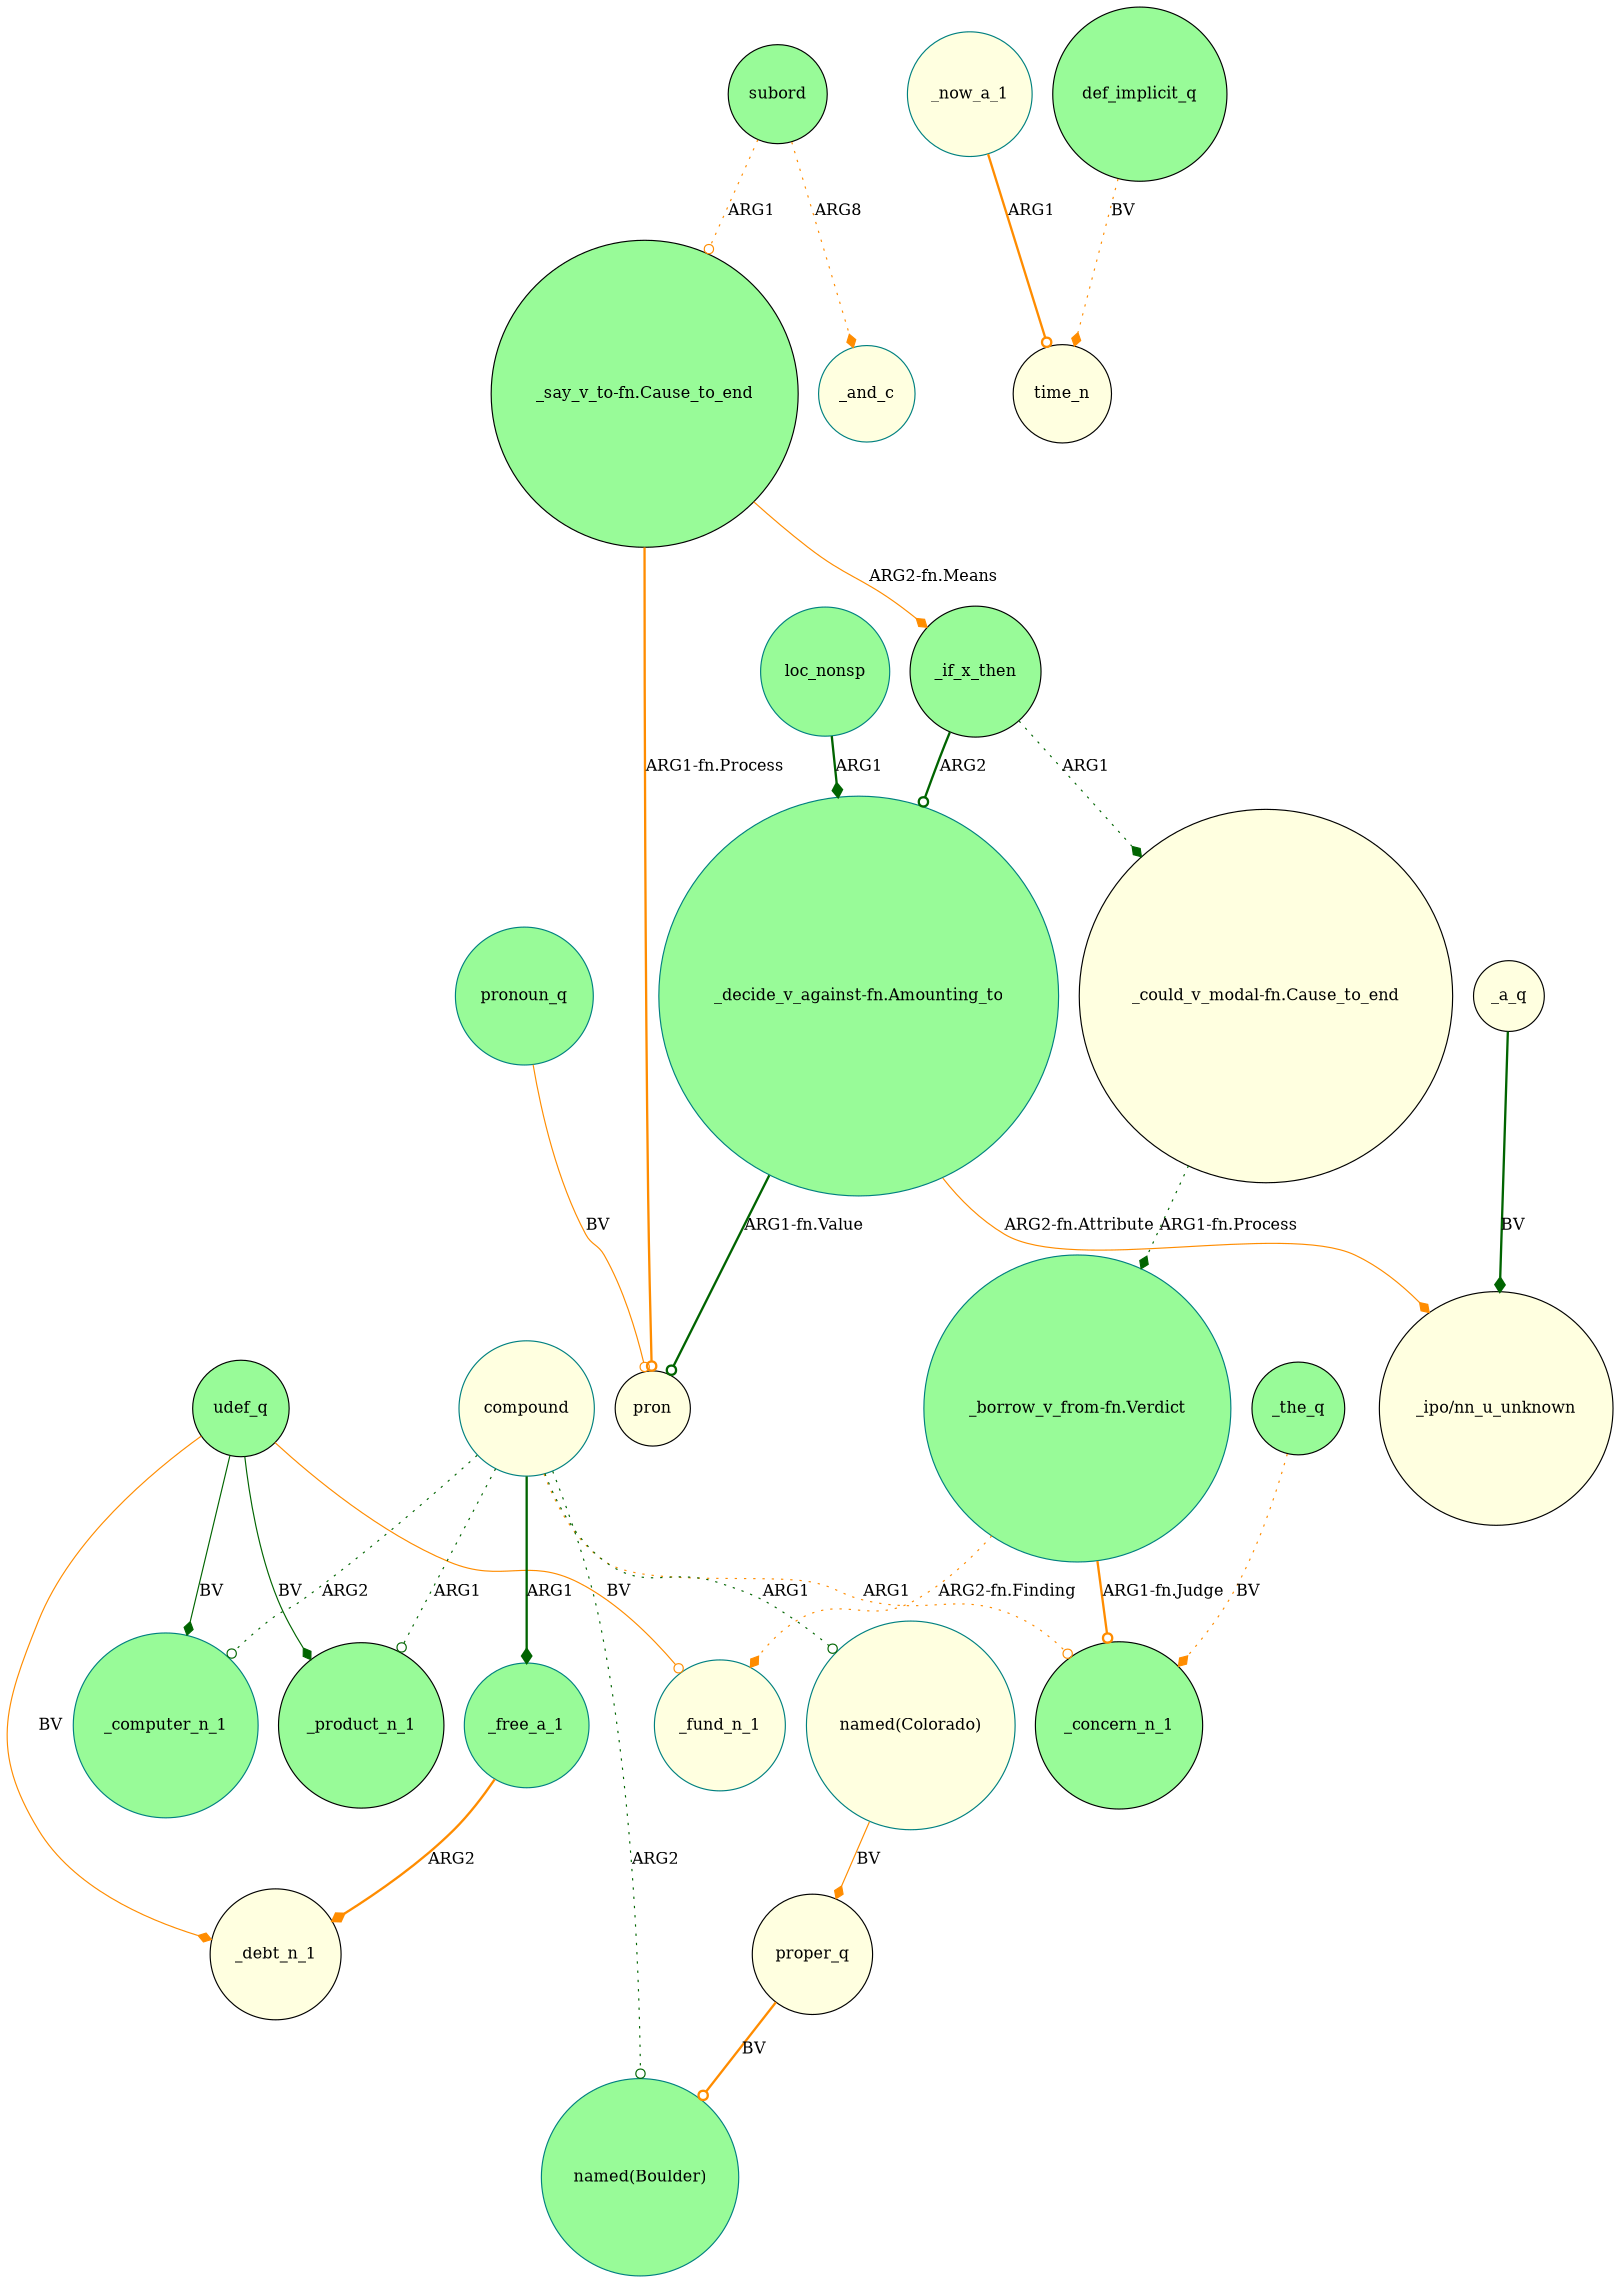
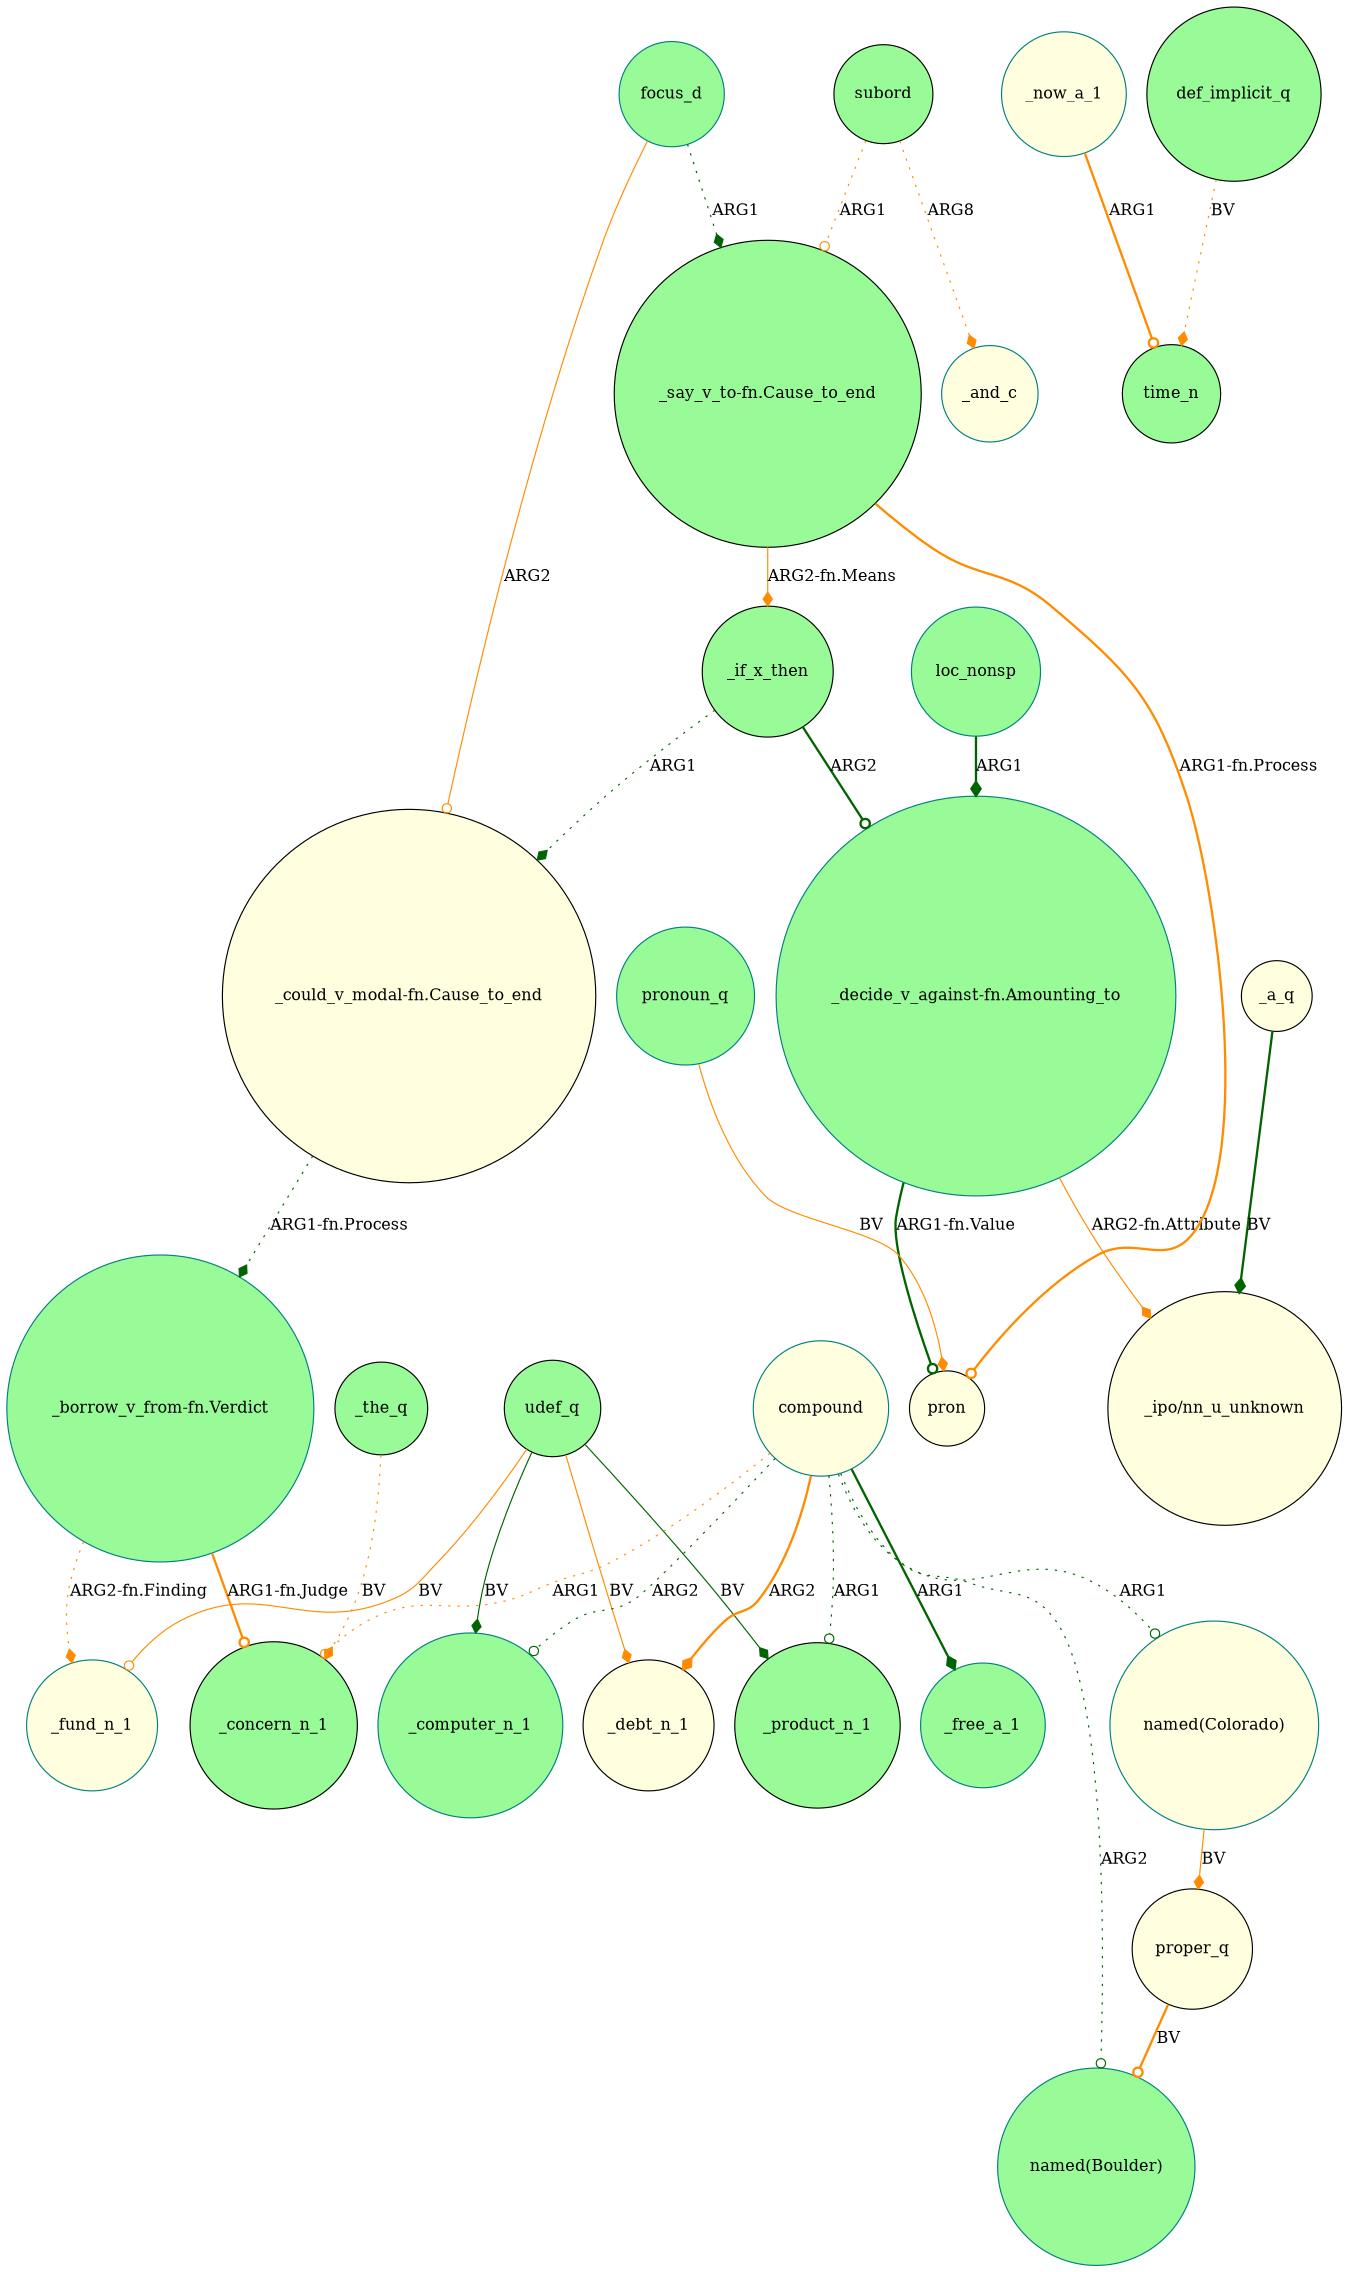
node "focus_d": added
node "time_n": fillcolor lightyellow -> palegreen
edge "pronoun_q" -> "pron": arrowhead odot -> diamond
edge "_free_a_1" -> "_debt_n_1": now "compound" -> "_debt_n_1"
